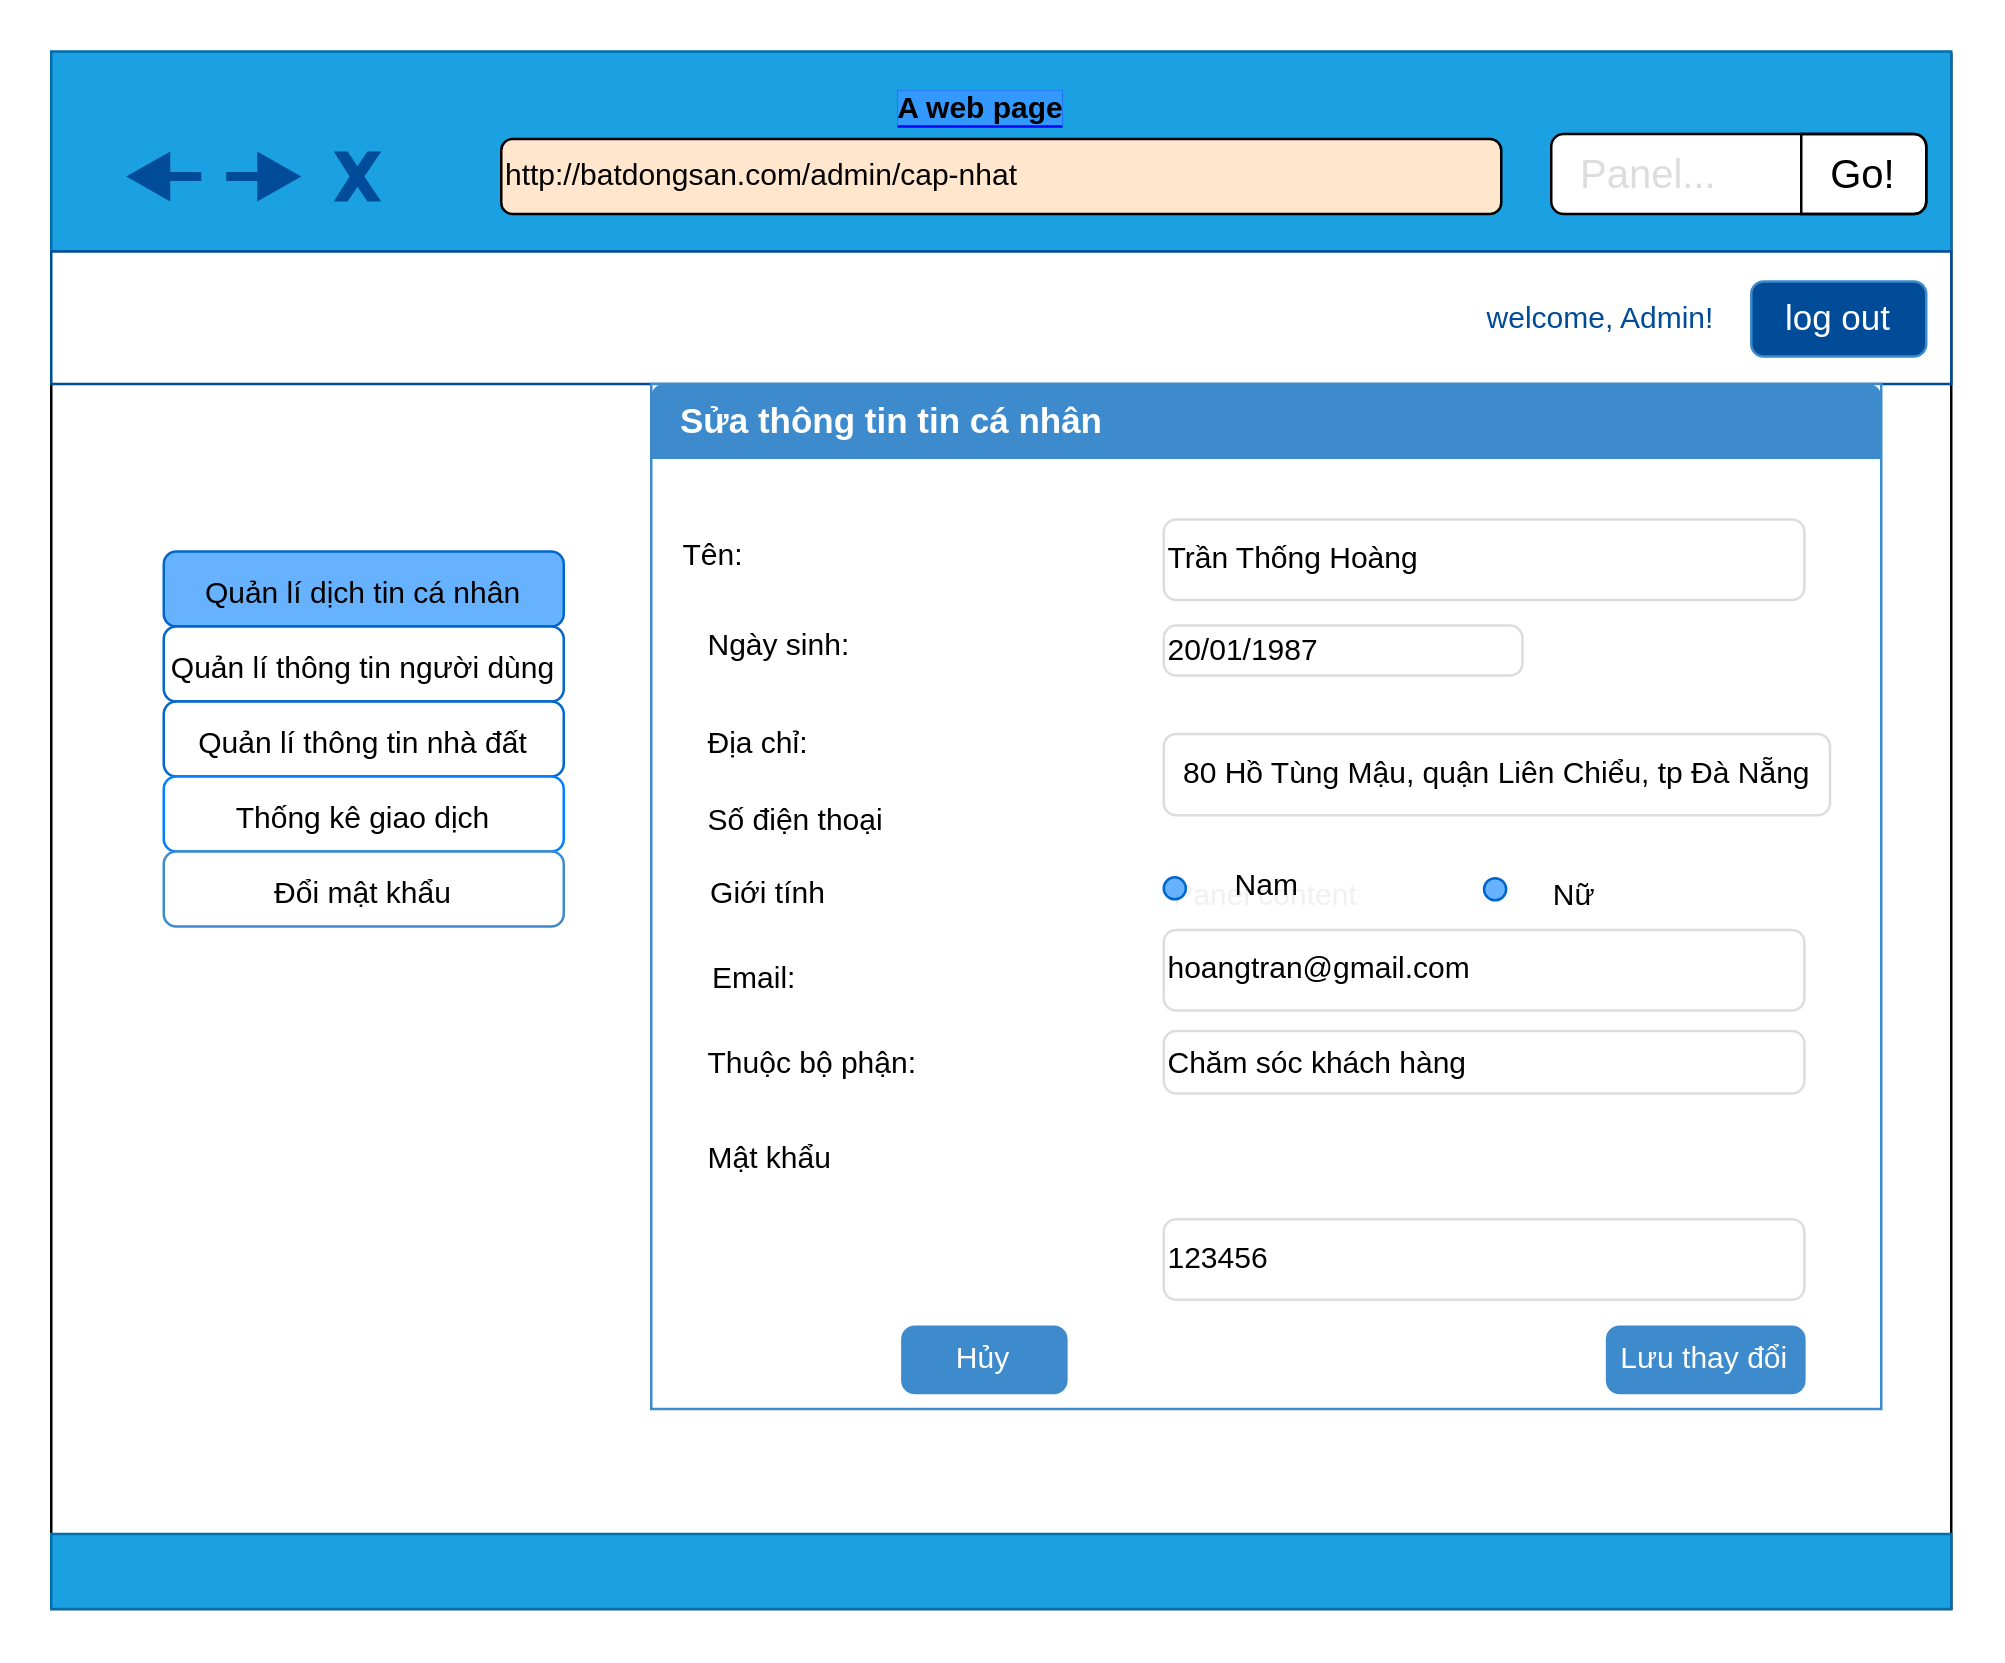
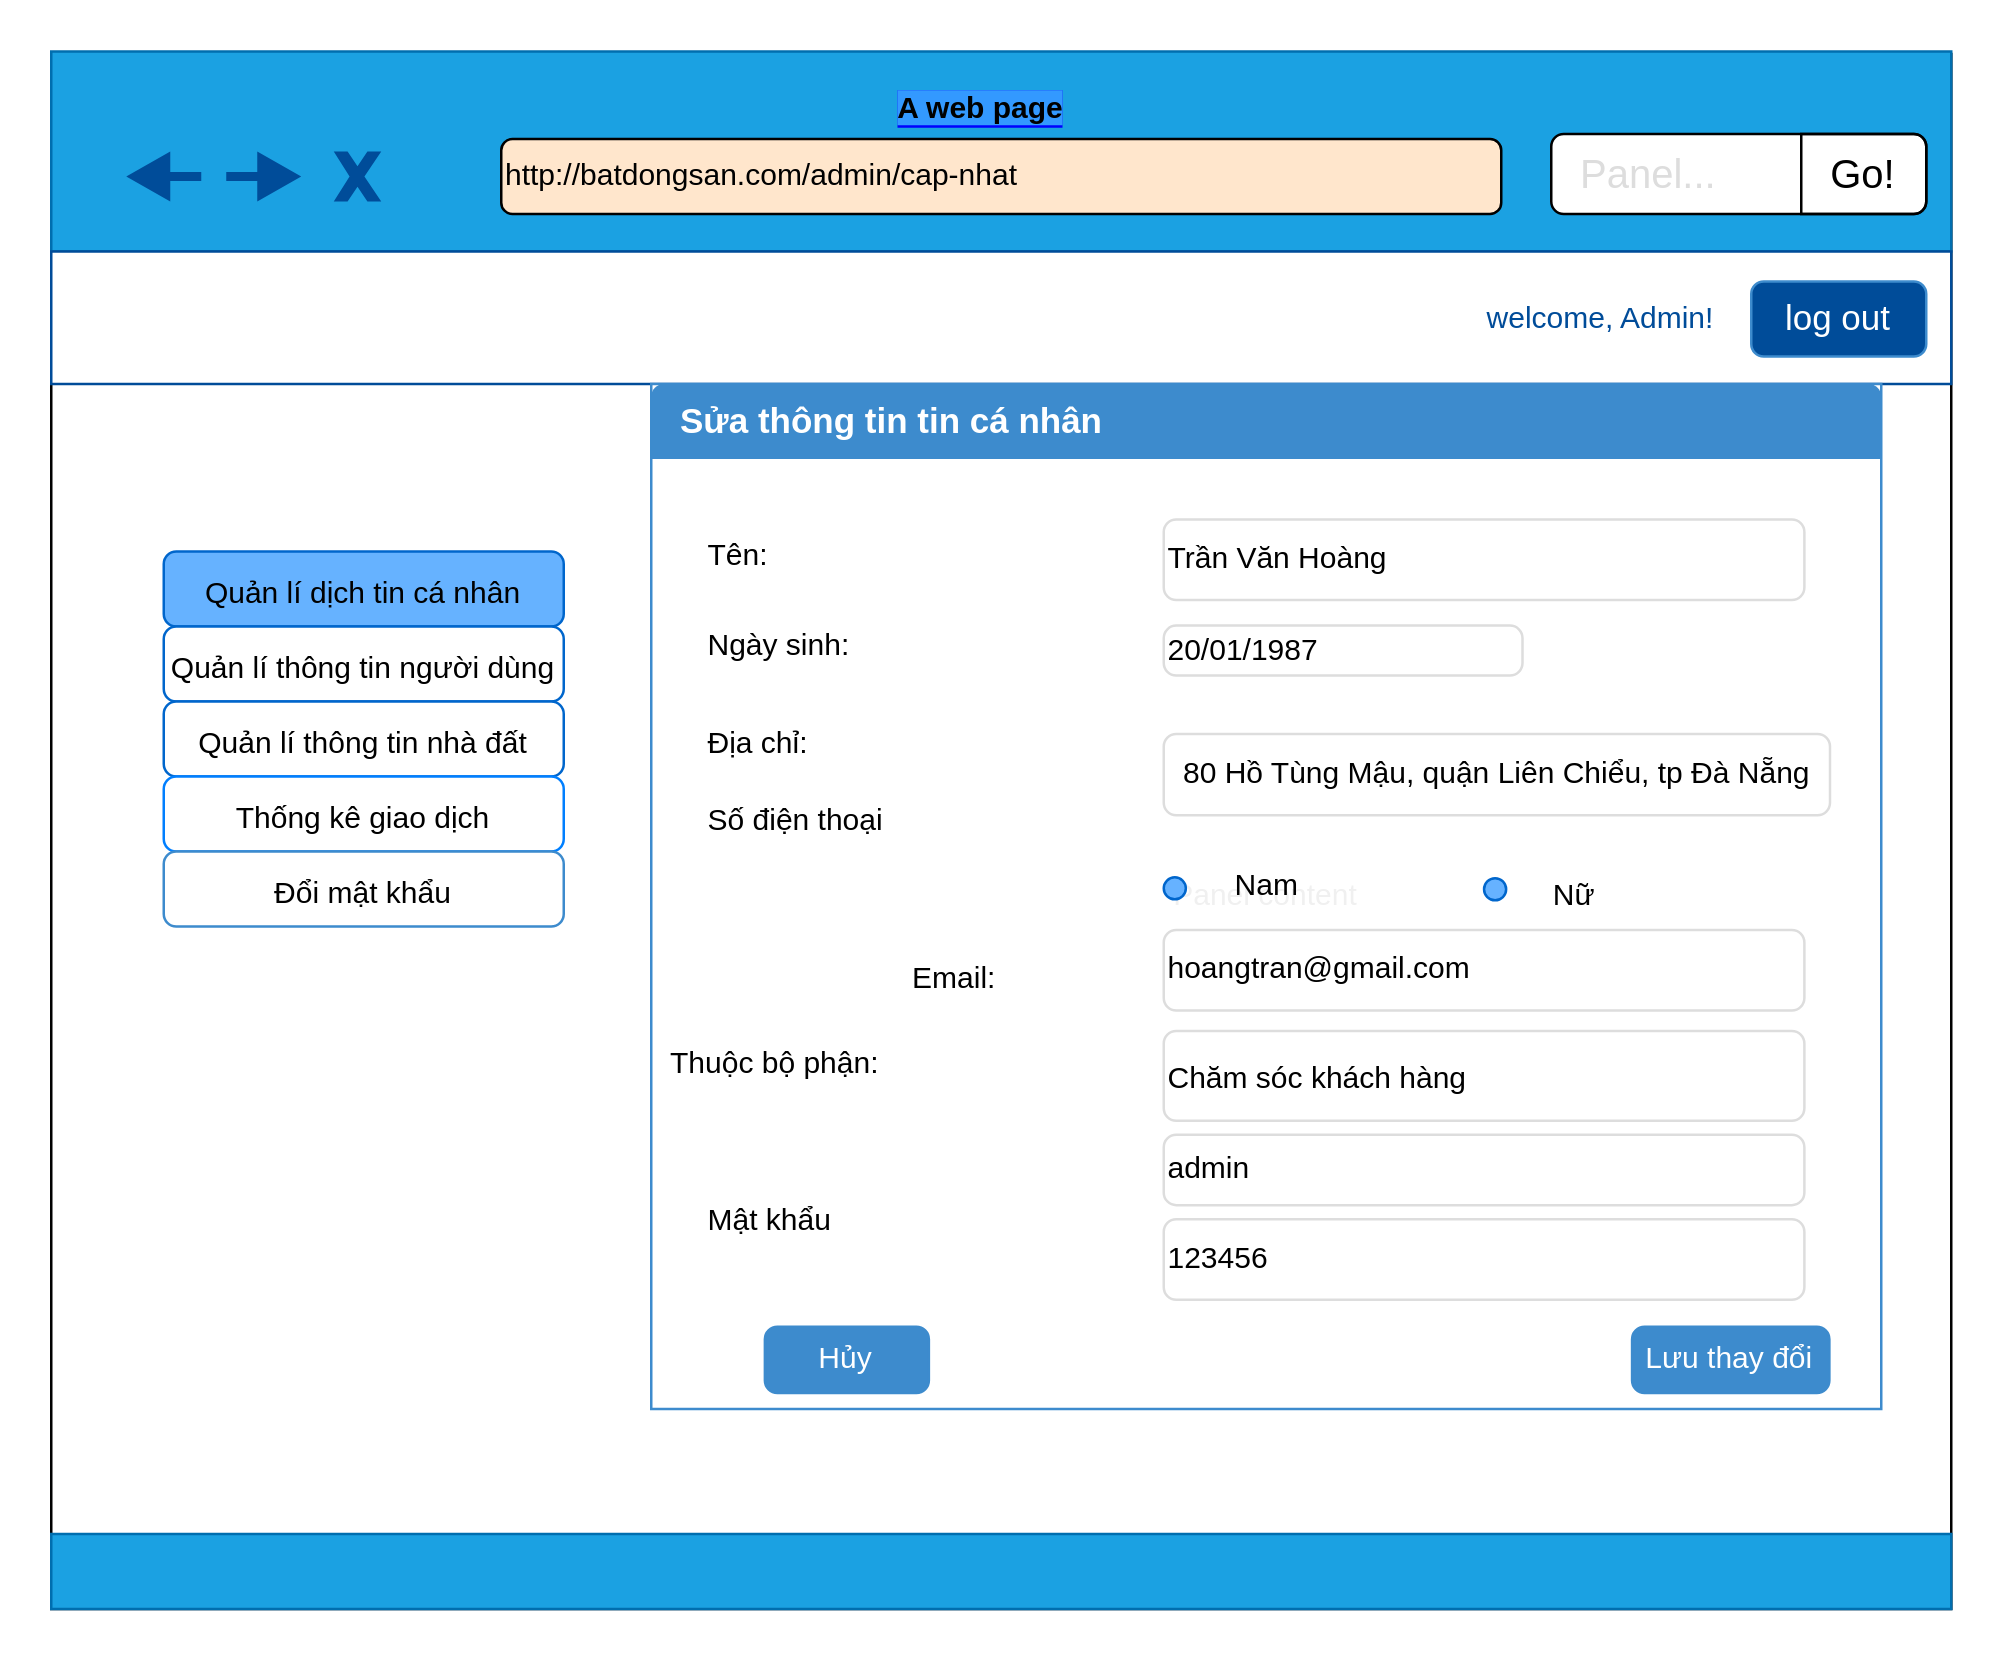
node "Tên:": moved (793, 555) -> (818, 555)
node "Trần Thống Hoàng": label "Trần Thống Hoàng" -> "Trần Văn Hoàng"
node "Giới tính": removed
node "Email:": moved (754, 978) -> (954, 978)
node "Chăm sóc khách hàng": size 641x63 -> 641x90
node "Thuộc bộ phận:": moved (869, 1063) -> (832, 1063)
node "Mật khẩu": moved (843, 1159) -> (843, 1221)
node "admin": added
node "Hủy": moved (984, 1360) -> (847, 1360)
node "Lưu thay đổi": moved (1706, 1360) -> (1731, 1360)
